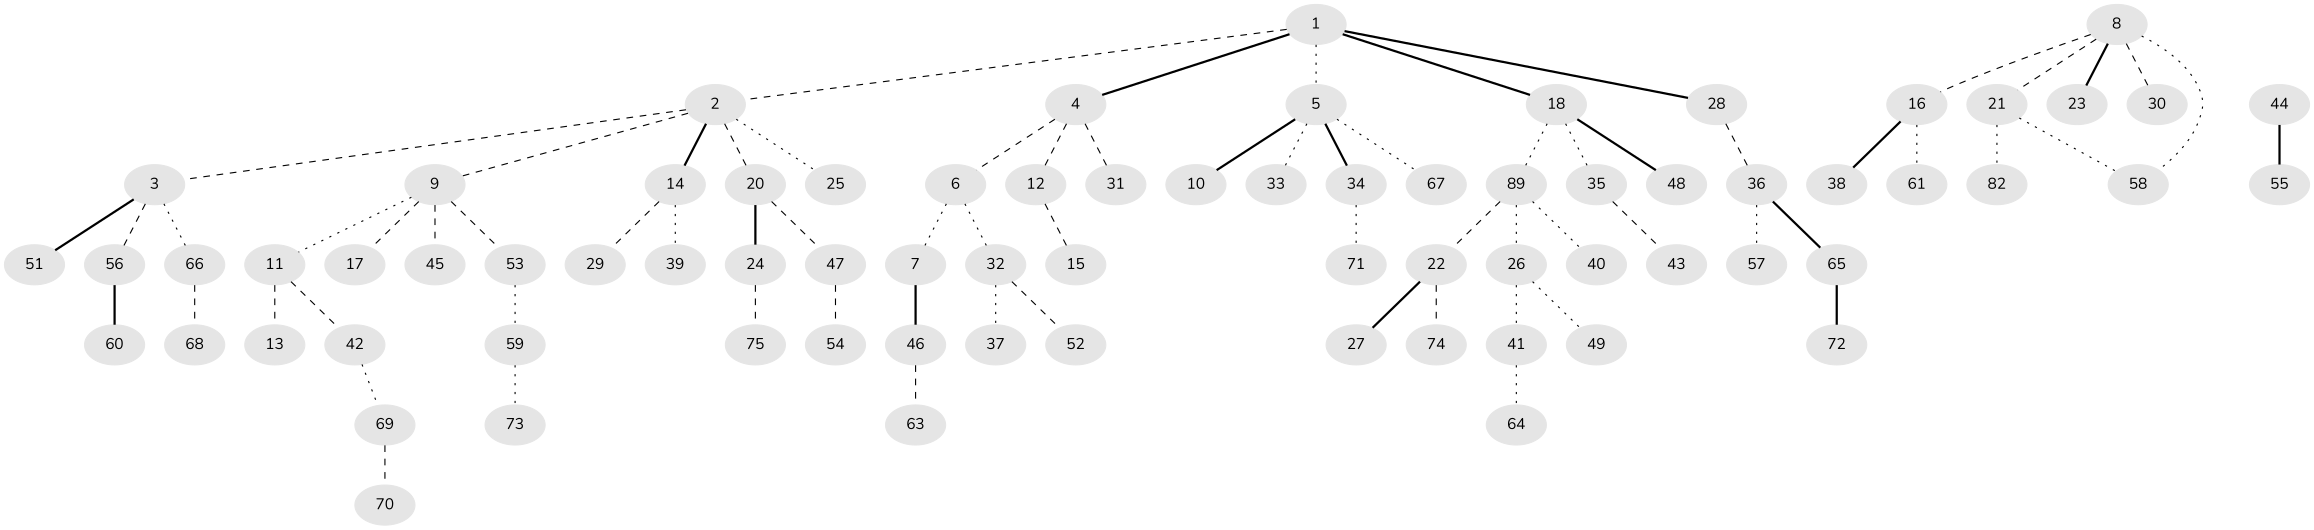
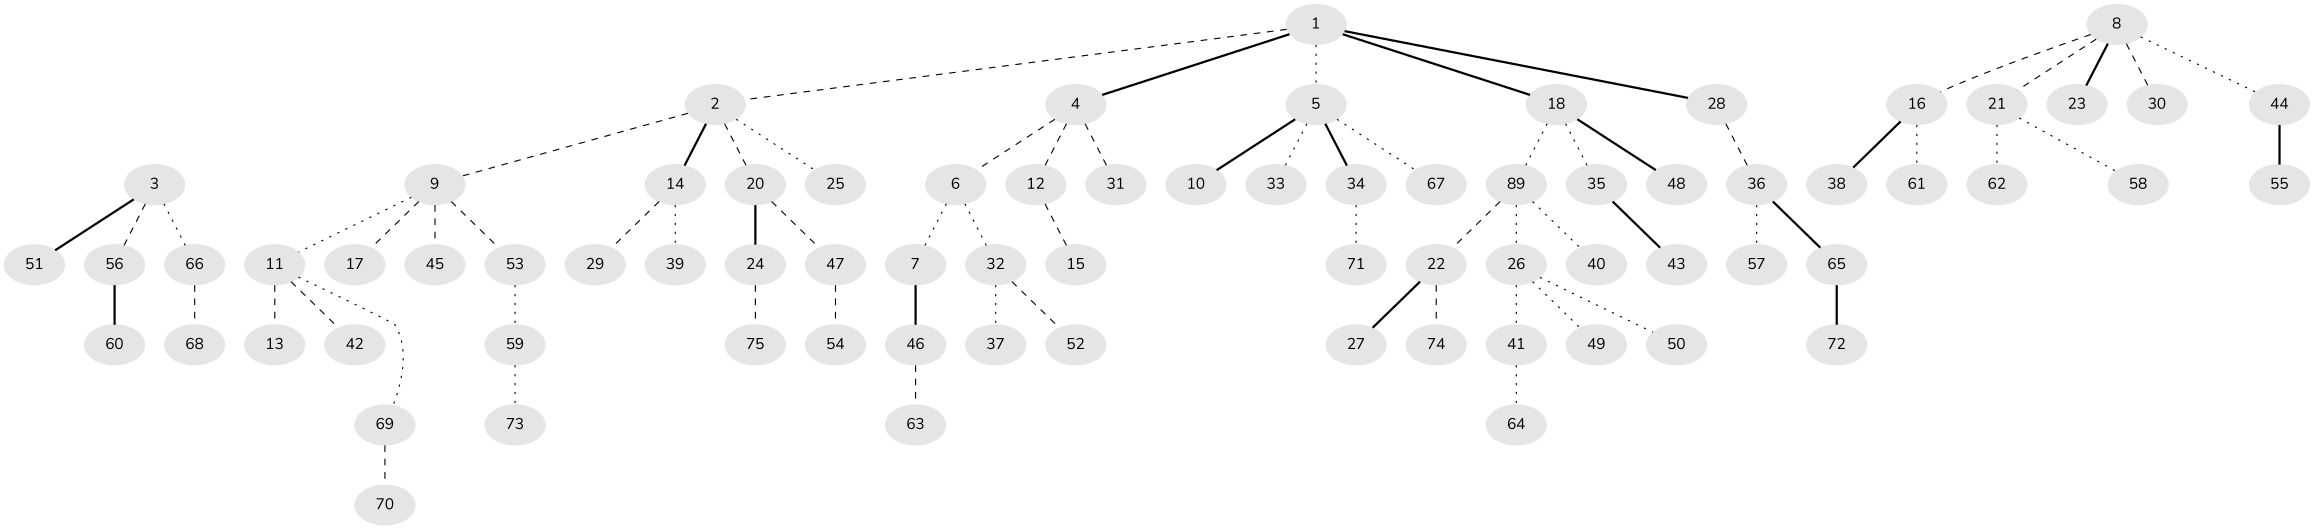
edge "8" -- "58": now "8" -- "44"
edge "2" -- "3": removed
node "82": label "82" -> "62"
edge "35" -- "43": style dashed -> bold
node "50": added
edge "42" -- "69": now "11" -- "69"
